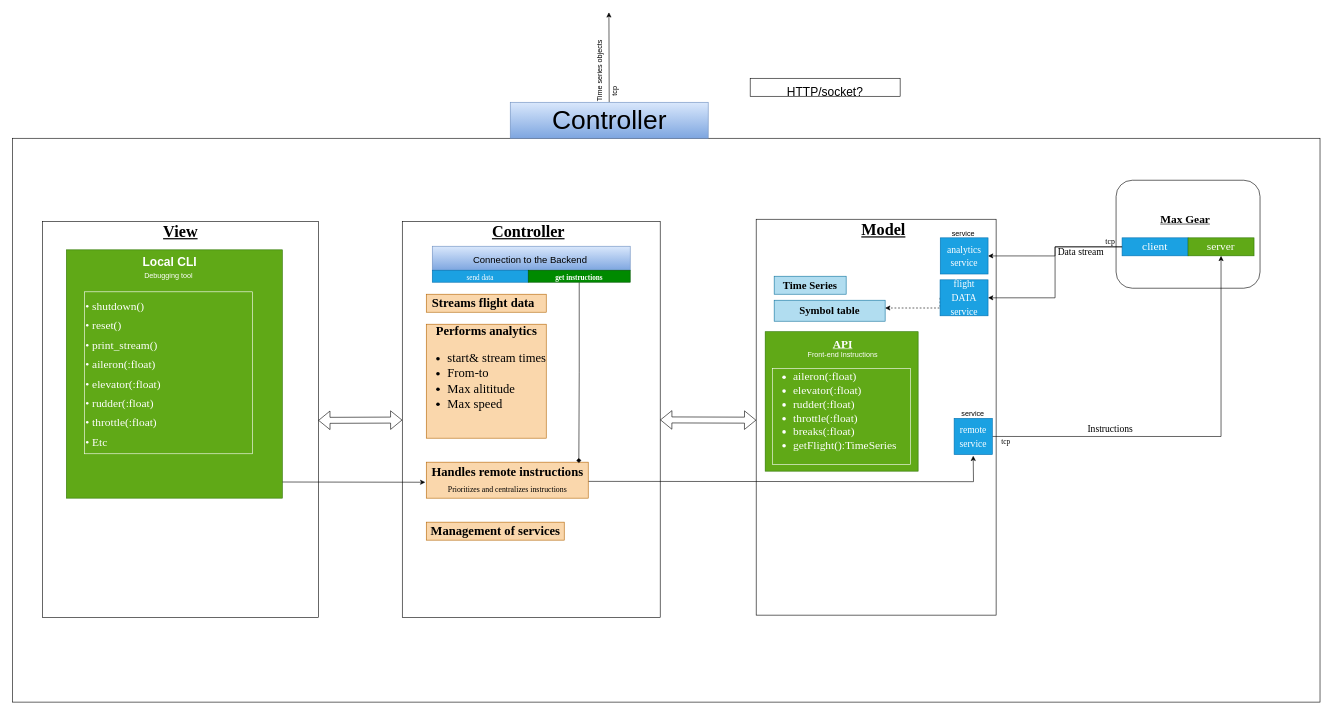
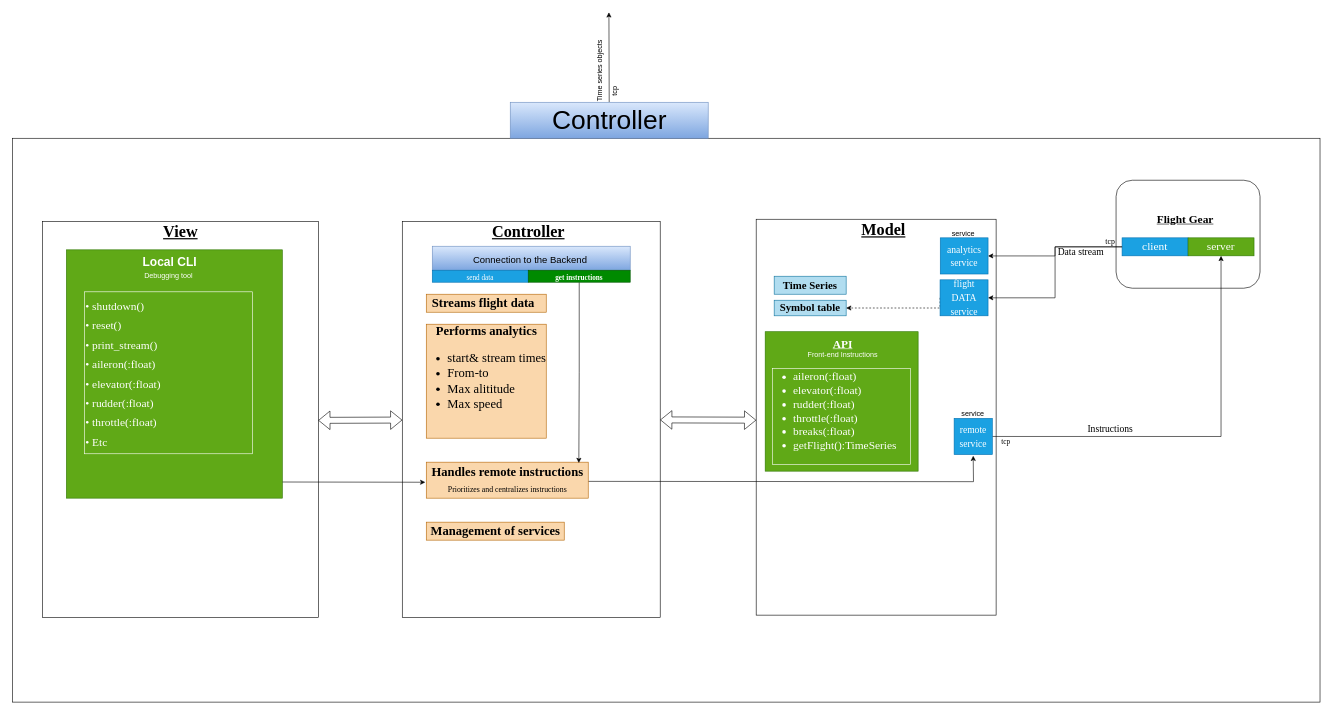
node "HTTP/socket?": removed
node "Max Gear": label "Max Gear" -> "Flight Gear"
node "Symbol table": size 111x21 -> 72x16
edge "get instructions" -> "Handles remote instructionsPrioritizes and centralizes instructions": arrowhead diamond -> classic
